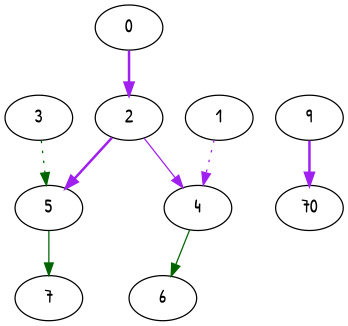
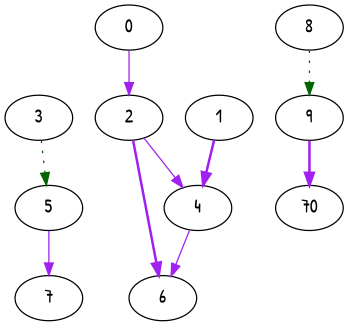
node "8": added
edge "0" -> "2": style bold -> solid
edge "1" -> "4": style dotted -> bold
edge "2" -> "5": now "2" -> "6"
edge "5" -> "7": color darkgreen -> purple
edge "4" -> "6": color darkgreen -> purple
